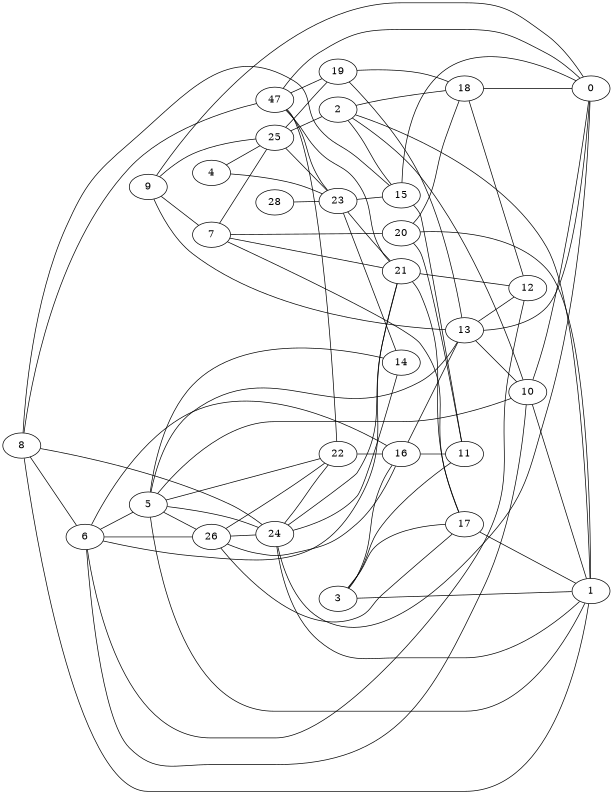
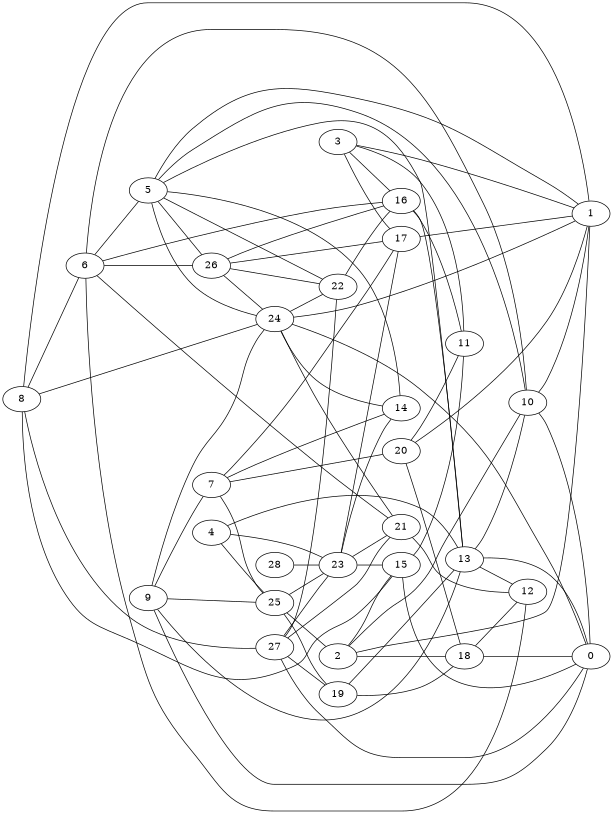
node "47": label "47" -> "27"
edge "7" -- "21": now "7" -- "14"
edge "21" -- "17": now "23" -- "17"
edge "24" -- "9": added
edge "4" -- "13": added
